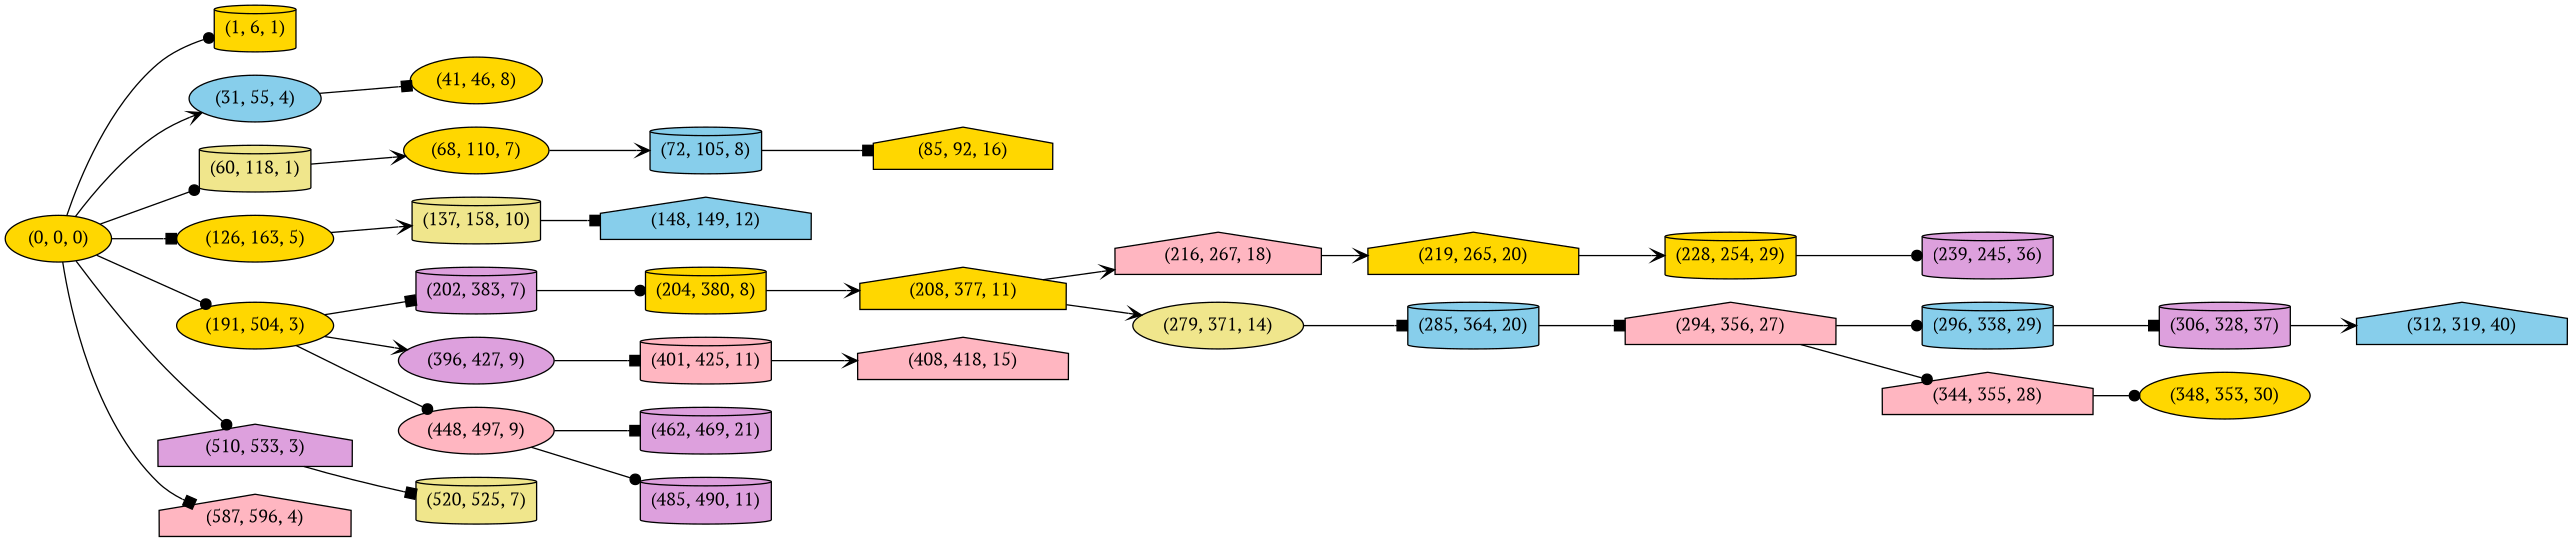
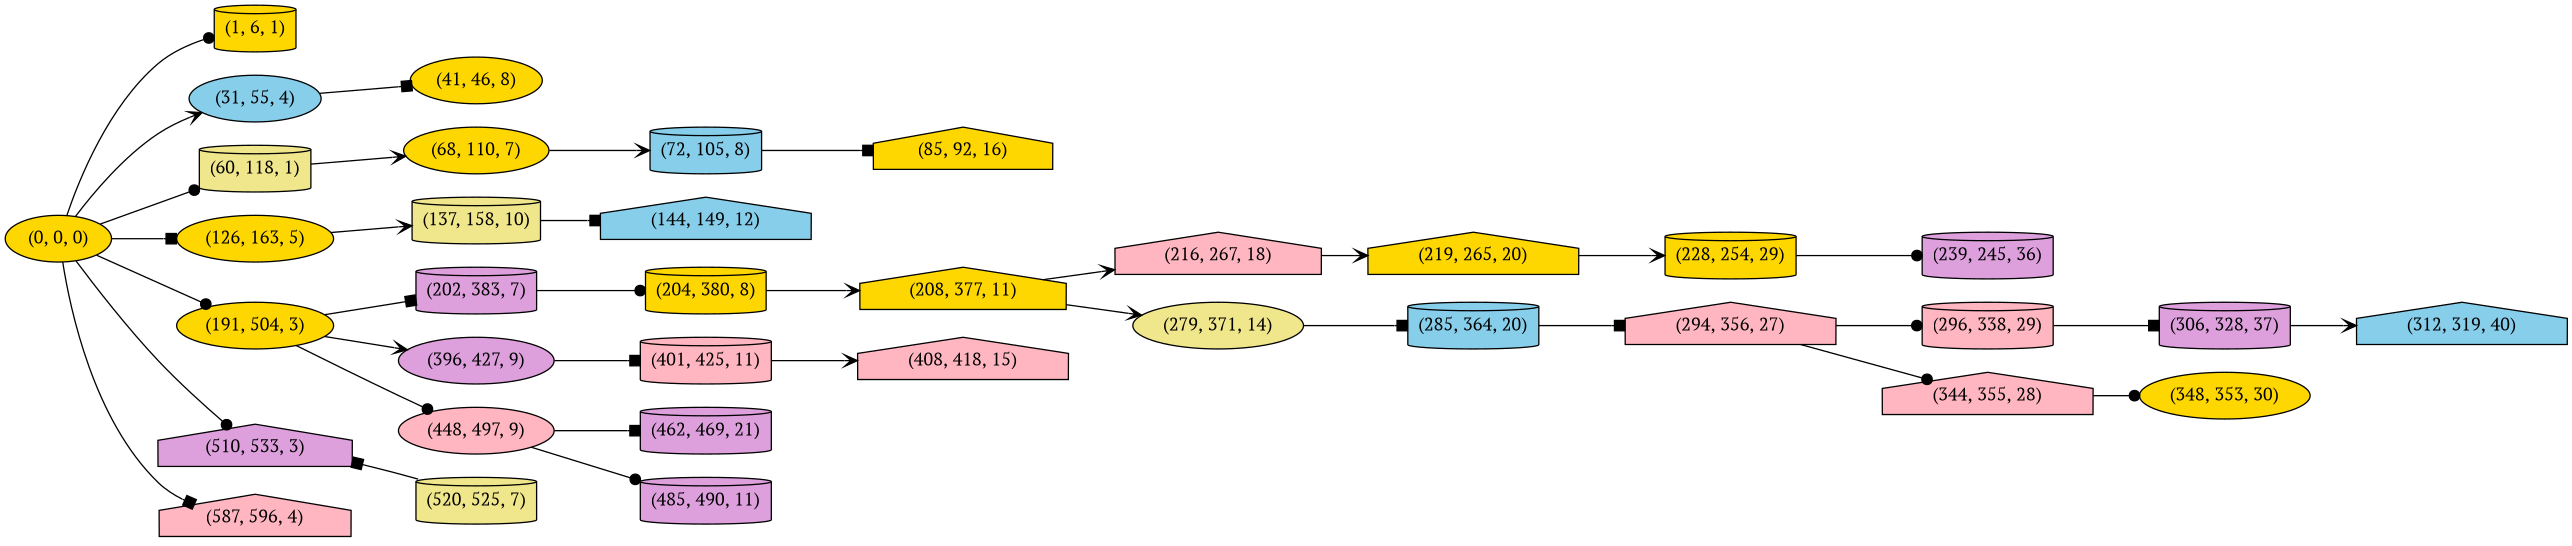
node "(148, 149, 12)": label "(148, 149, 12)" -> "(144, 149, 12)"
node "(296, 338, 29)": fillcolor skyblue -> lightpink
edge "(510, 533, 3)" -> "(520, 525, 7)": reversed
